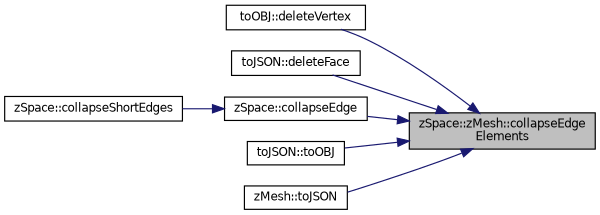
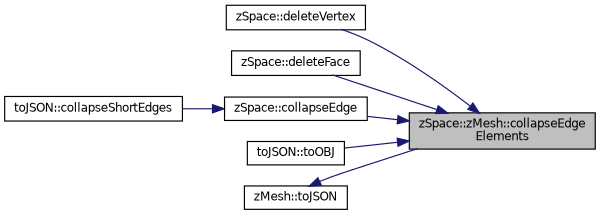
node "toOBJ::deleteVertex": label "toOBJ::deleteVertex" -> "zSpace::deleteVertex"
node "toJSON::deleteFace": label "toJSON::deleteFace" -> "zSpace::deleteFace"
node "zSpace::collapseShortEdges": label "zSpace::collapseShortEdges" -> "toJSON::collapseShortEdges"
edge "zMesh::toJSON" -> "zSpace::zMesh::collapseEdge Elements": reversed
